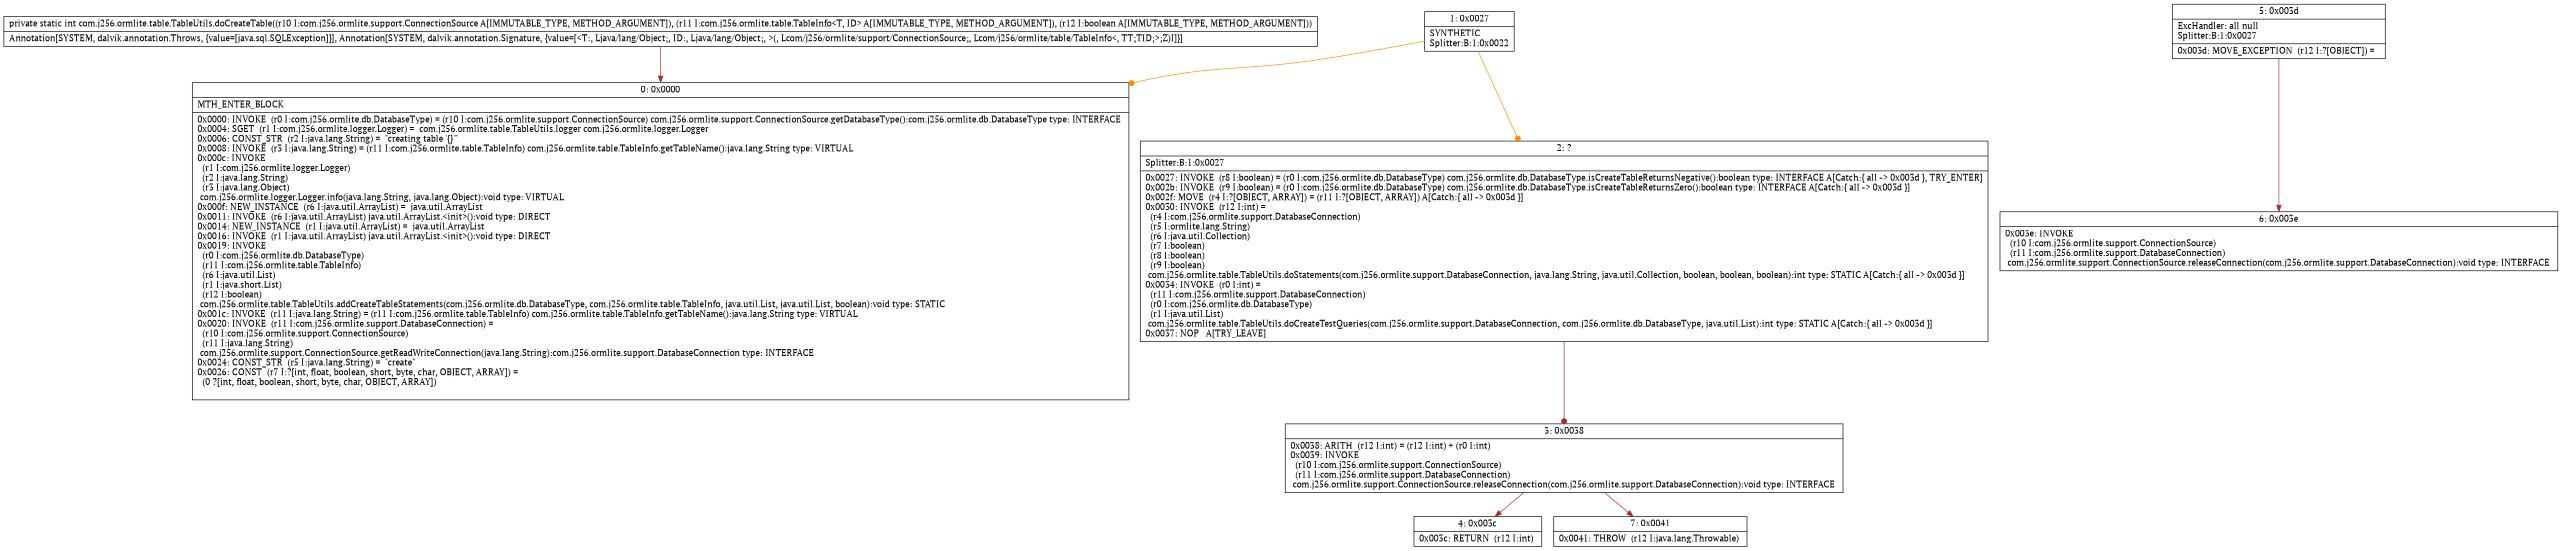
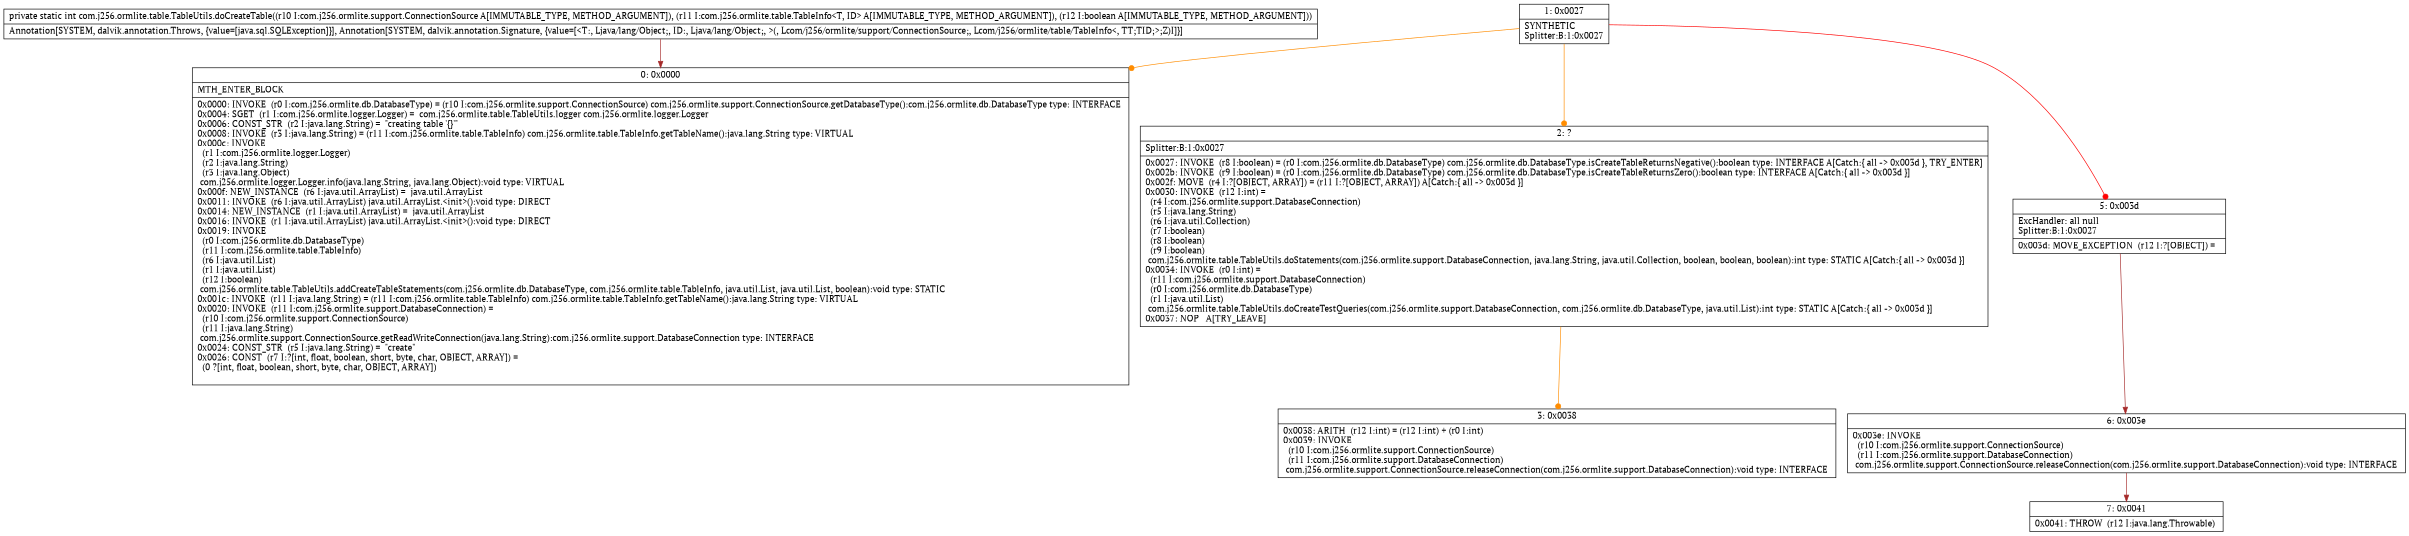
edge "1: 0x0027" -> "5: 0x003d": added
node "1: 0x0027": text "Splitter:B:1:0x0022" -> "Splitter:B:1:0x0027"
node "2: ?": text "(r5 I:ormlite.lang.String)" -> "(r5 I:java.lang.String)"
node "0: 0x0000": text "(r1 I:java.short.List)" -> "(r1 I:java.util.List)"
edge "2: ?" -> "3: 0x0038": color brown -> darkorange
edge "3: 0x0038" -> "7: 0x0041": now "6: 0x003e" -> "7: 0x0041"
node "4: 0x003c": removed
